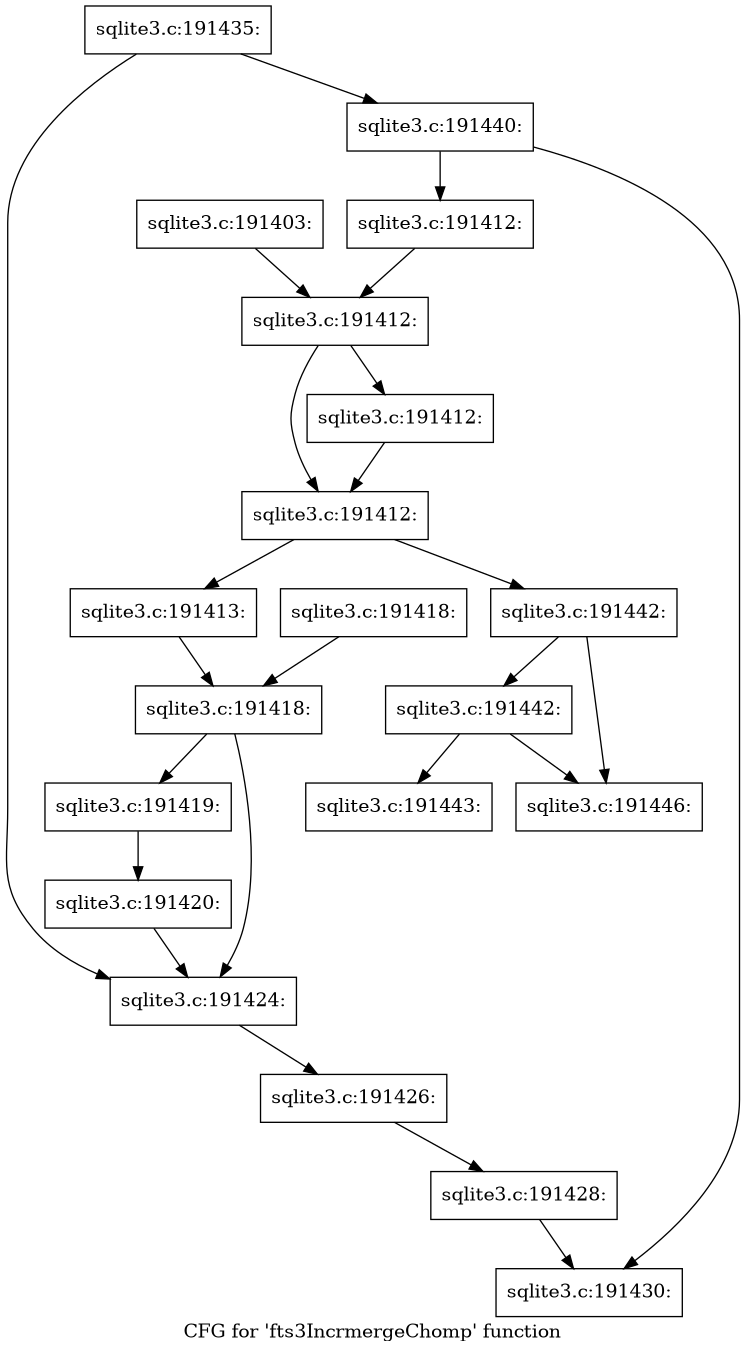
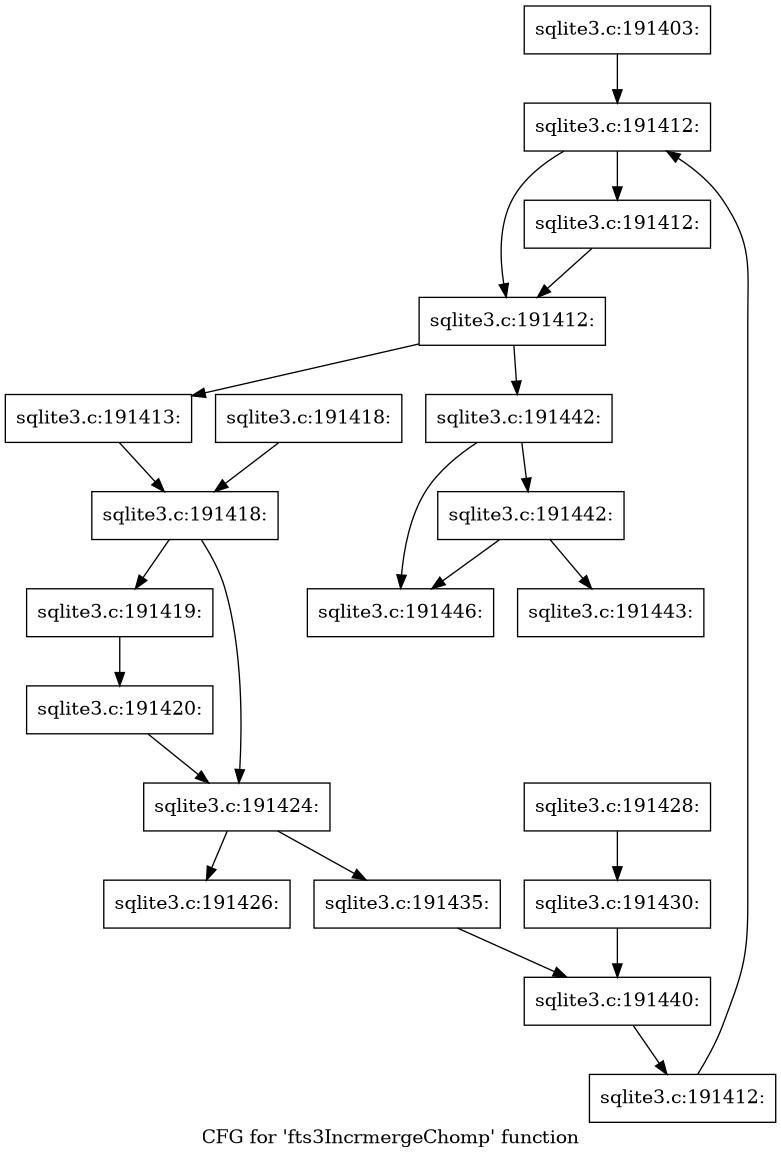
edge "sqlite3.c:191435:" -> "sqlite3.c:191424:": reversed
edge "sqlite3.c:191440:" -> "sqlite3.c:191430:": reversed
edge "sqlite3.c:191426:" -> "sqlite3.c:191428:": removed
